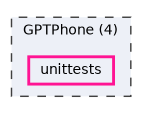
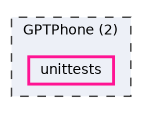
cluster "GPTPhone (4)": label "GPTPhone (4)" -> "GPTPhone (2)"
